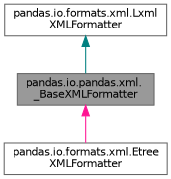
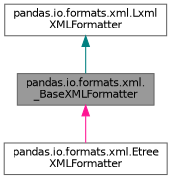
node "pandas.io.pandas.xml. _BaseXMLFormatter": label "pandas.io.pandas.xml. _BaseXMLFormatter" -> "pandas.io.formats.xml. _BaseXMLFormatter"
